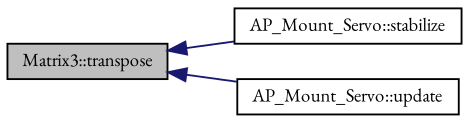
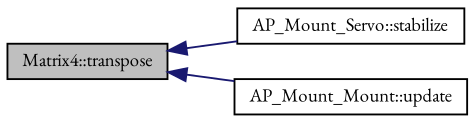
node "Matrix3::transpose": label "Matrix3::transpose" -> "Matrix4::transpose"
node "AP_Mount_Servo::update": label "AP_Mount_Servo::update" -> "AP_Mount_Mount::update"
